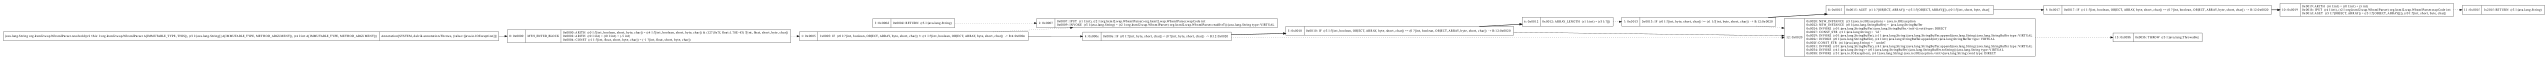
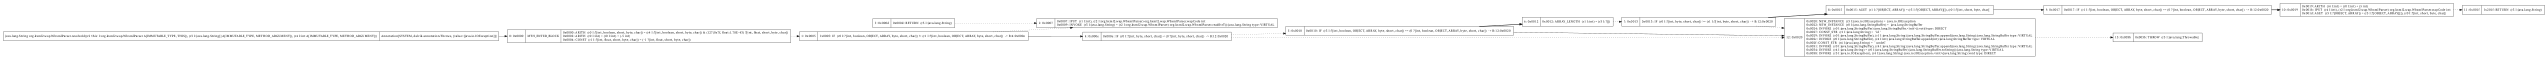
edge "4: 0x000e" -> "5: 0x0010": style bold -> dotted
